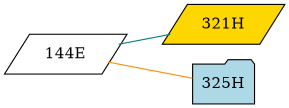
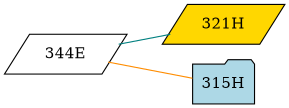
node "144E": label "144E" -> "344E"
node "325H": label "325H" -> "315H"
